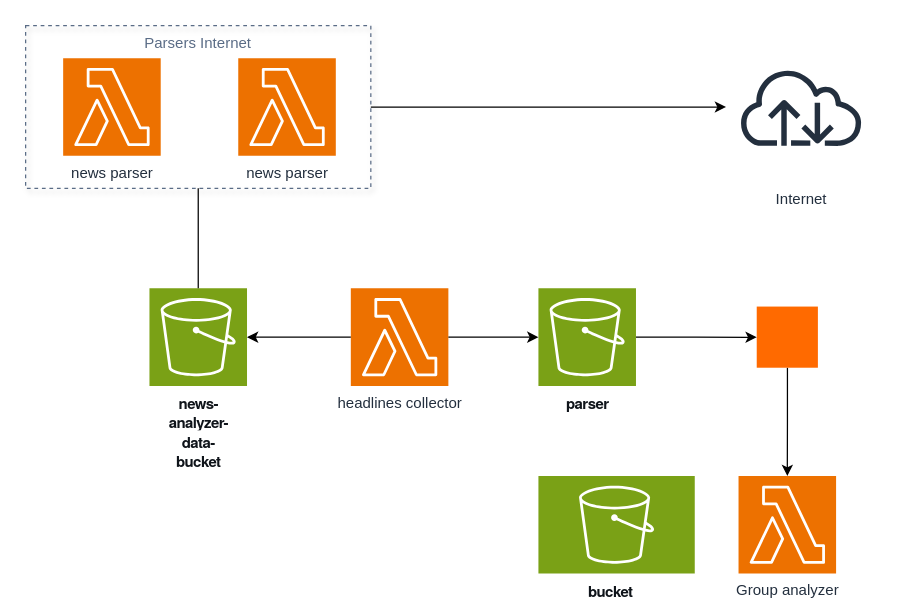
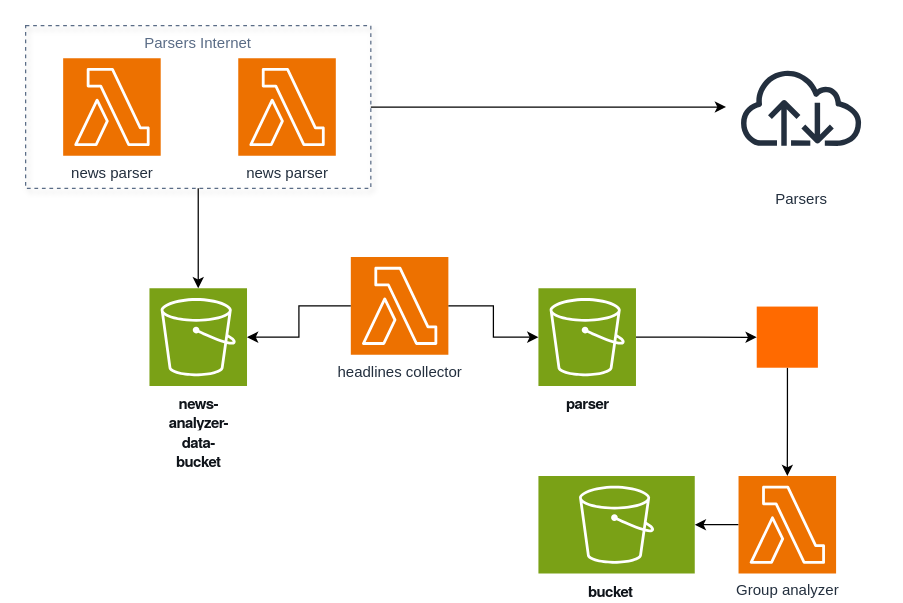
node "Internet": label "Internet" -> "Parsers"
edge "Parsers Internet" -- "news-analyzer-data-bucket": arrowhead none -> classic
node "headlines collector": moved (399, 337) -> (399, 306)
edge "Group analyzer" -> "bucket with analyzed data": added
